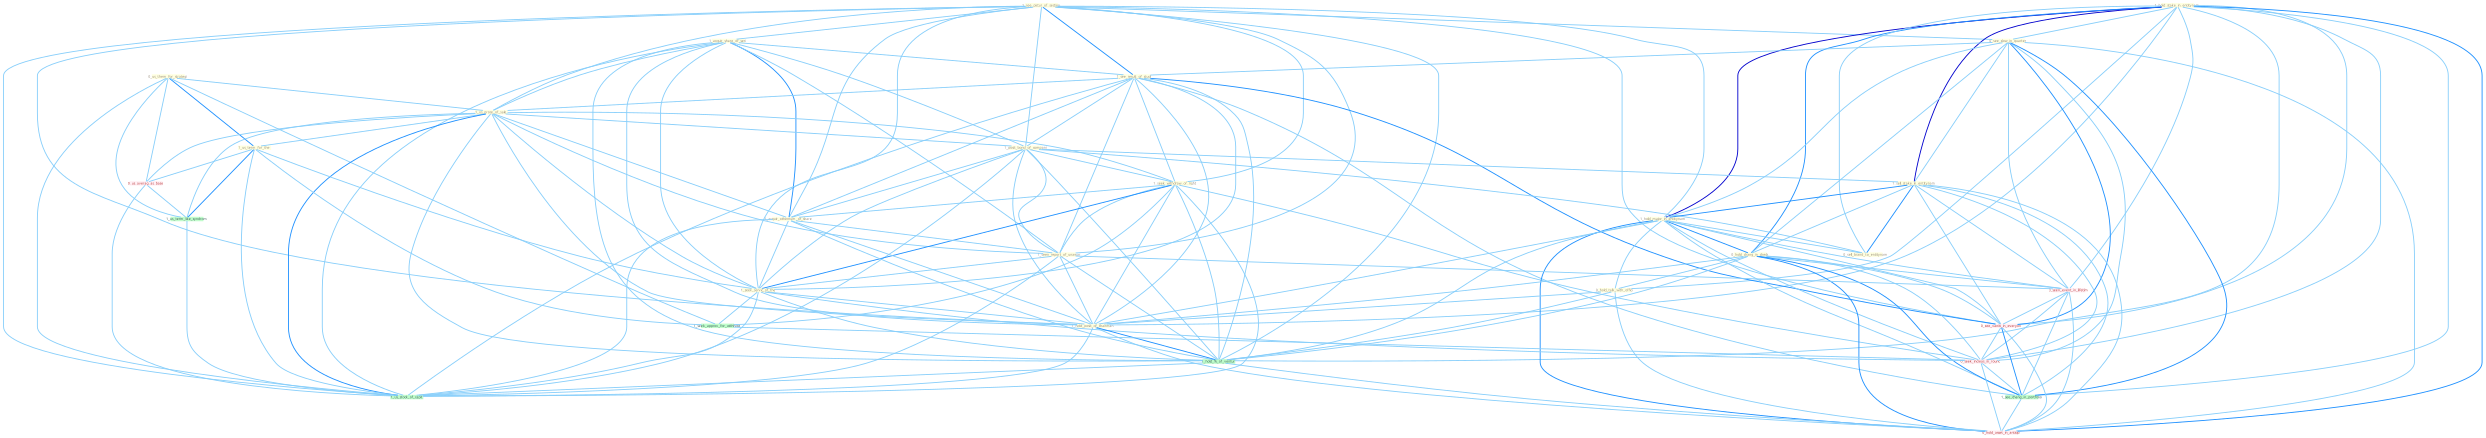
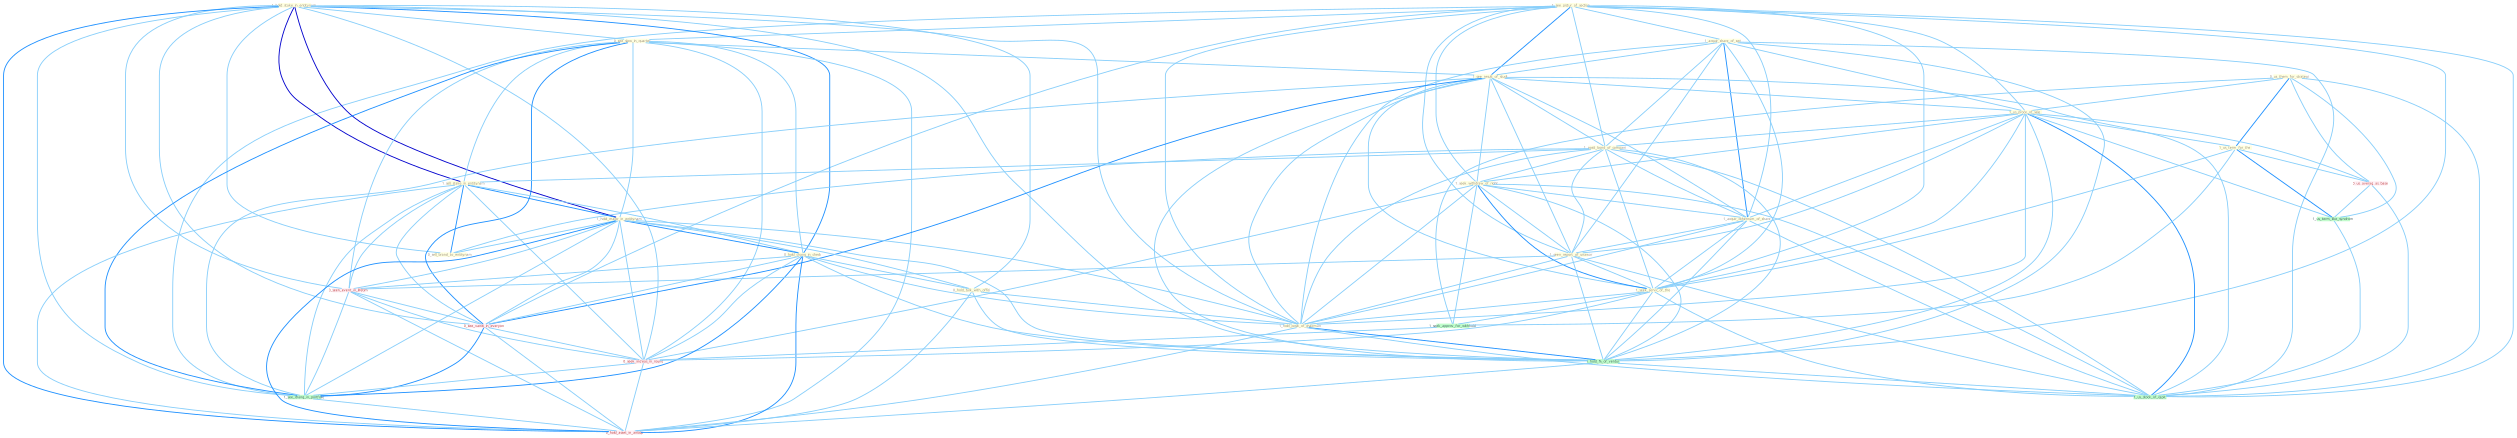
edge "1_see_pictur_of_section" -- "1_hold_major_in_entitynam": now "1_see_pictur_of_section" -- "1_see_chang_in_portfolio"
edge "1_us_term_for_the" -- "1_us_stock_of_capit": removed
